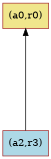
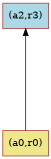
edge "(a2,r3)" -> "(a0,r0)": reversed
